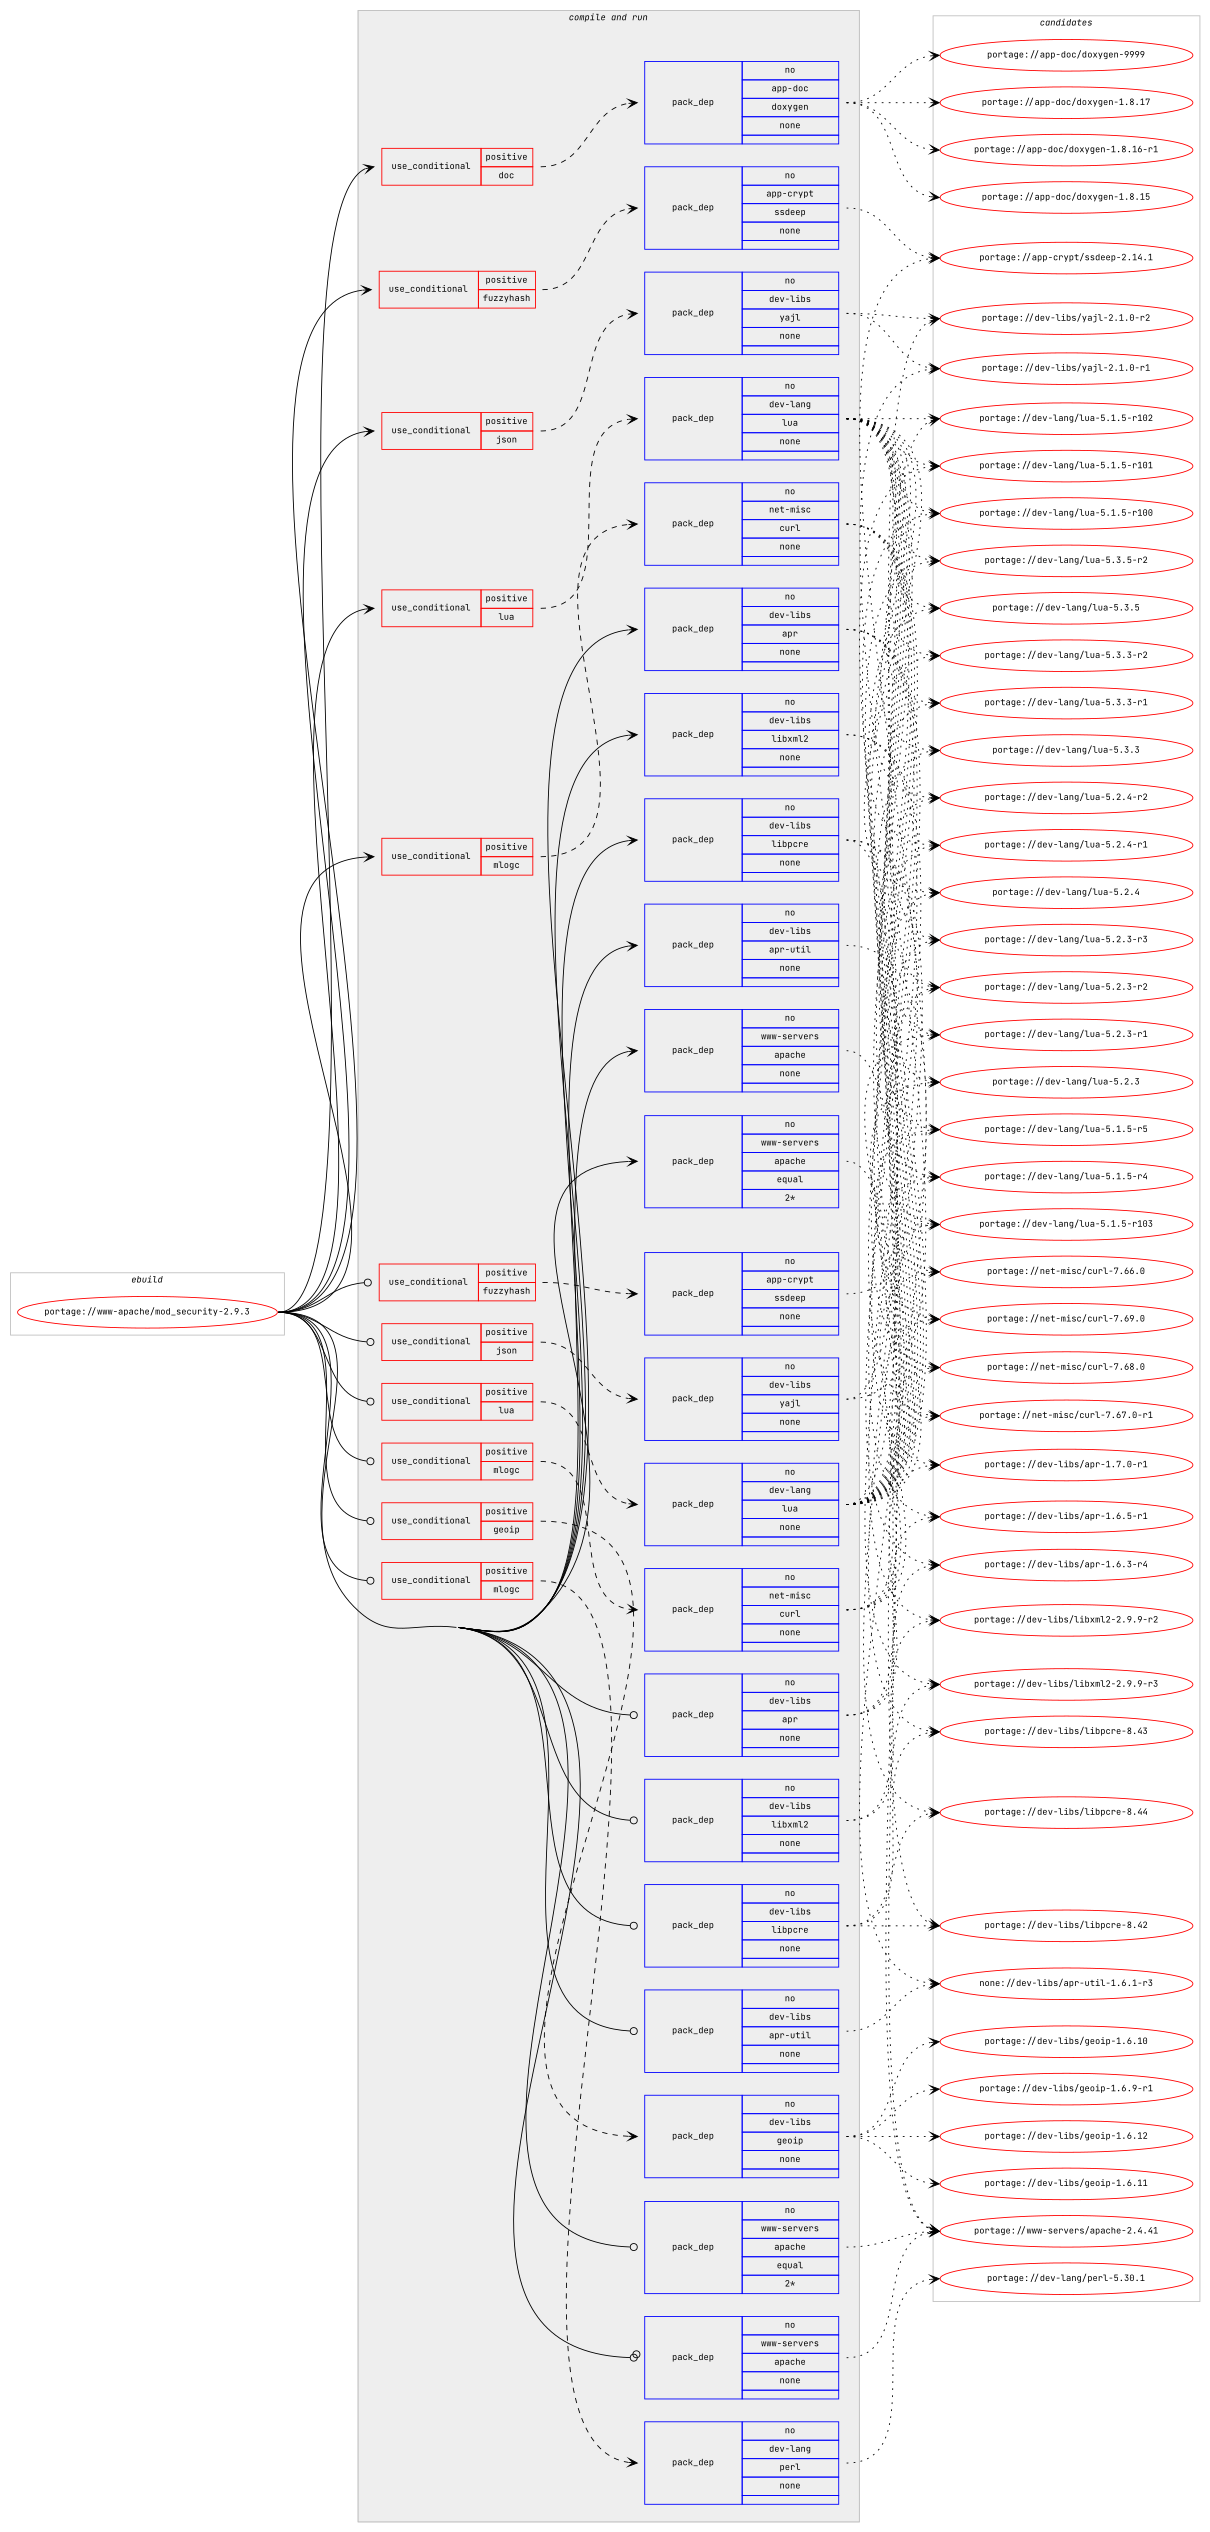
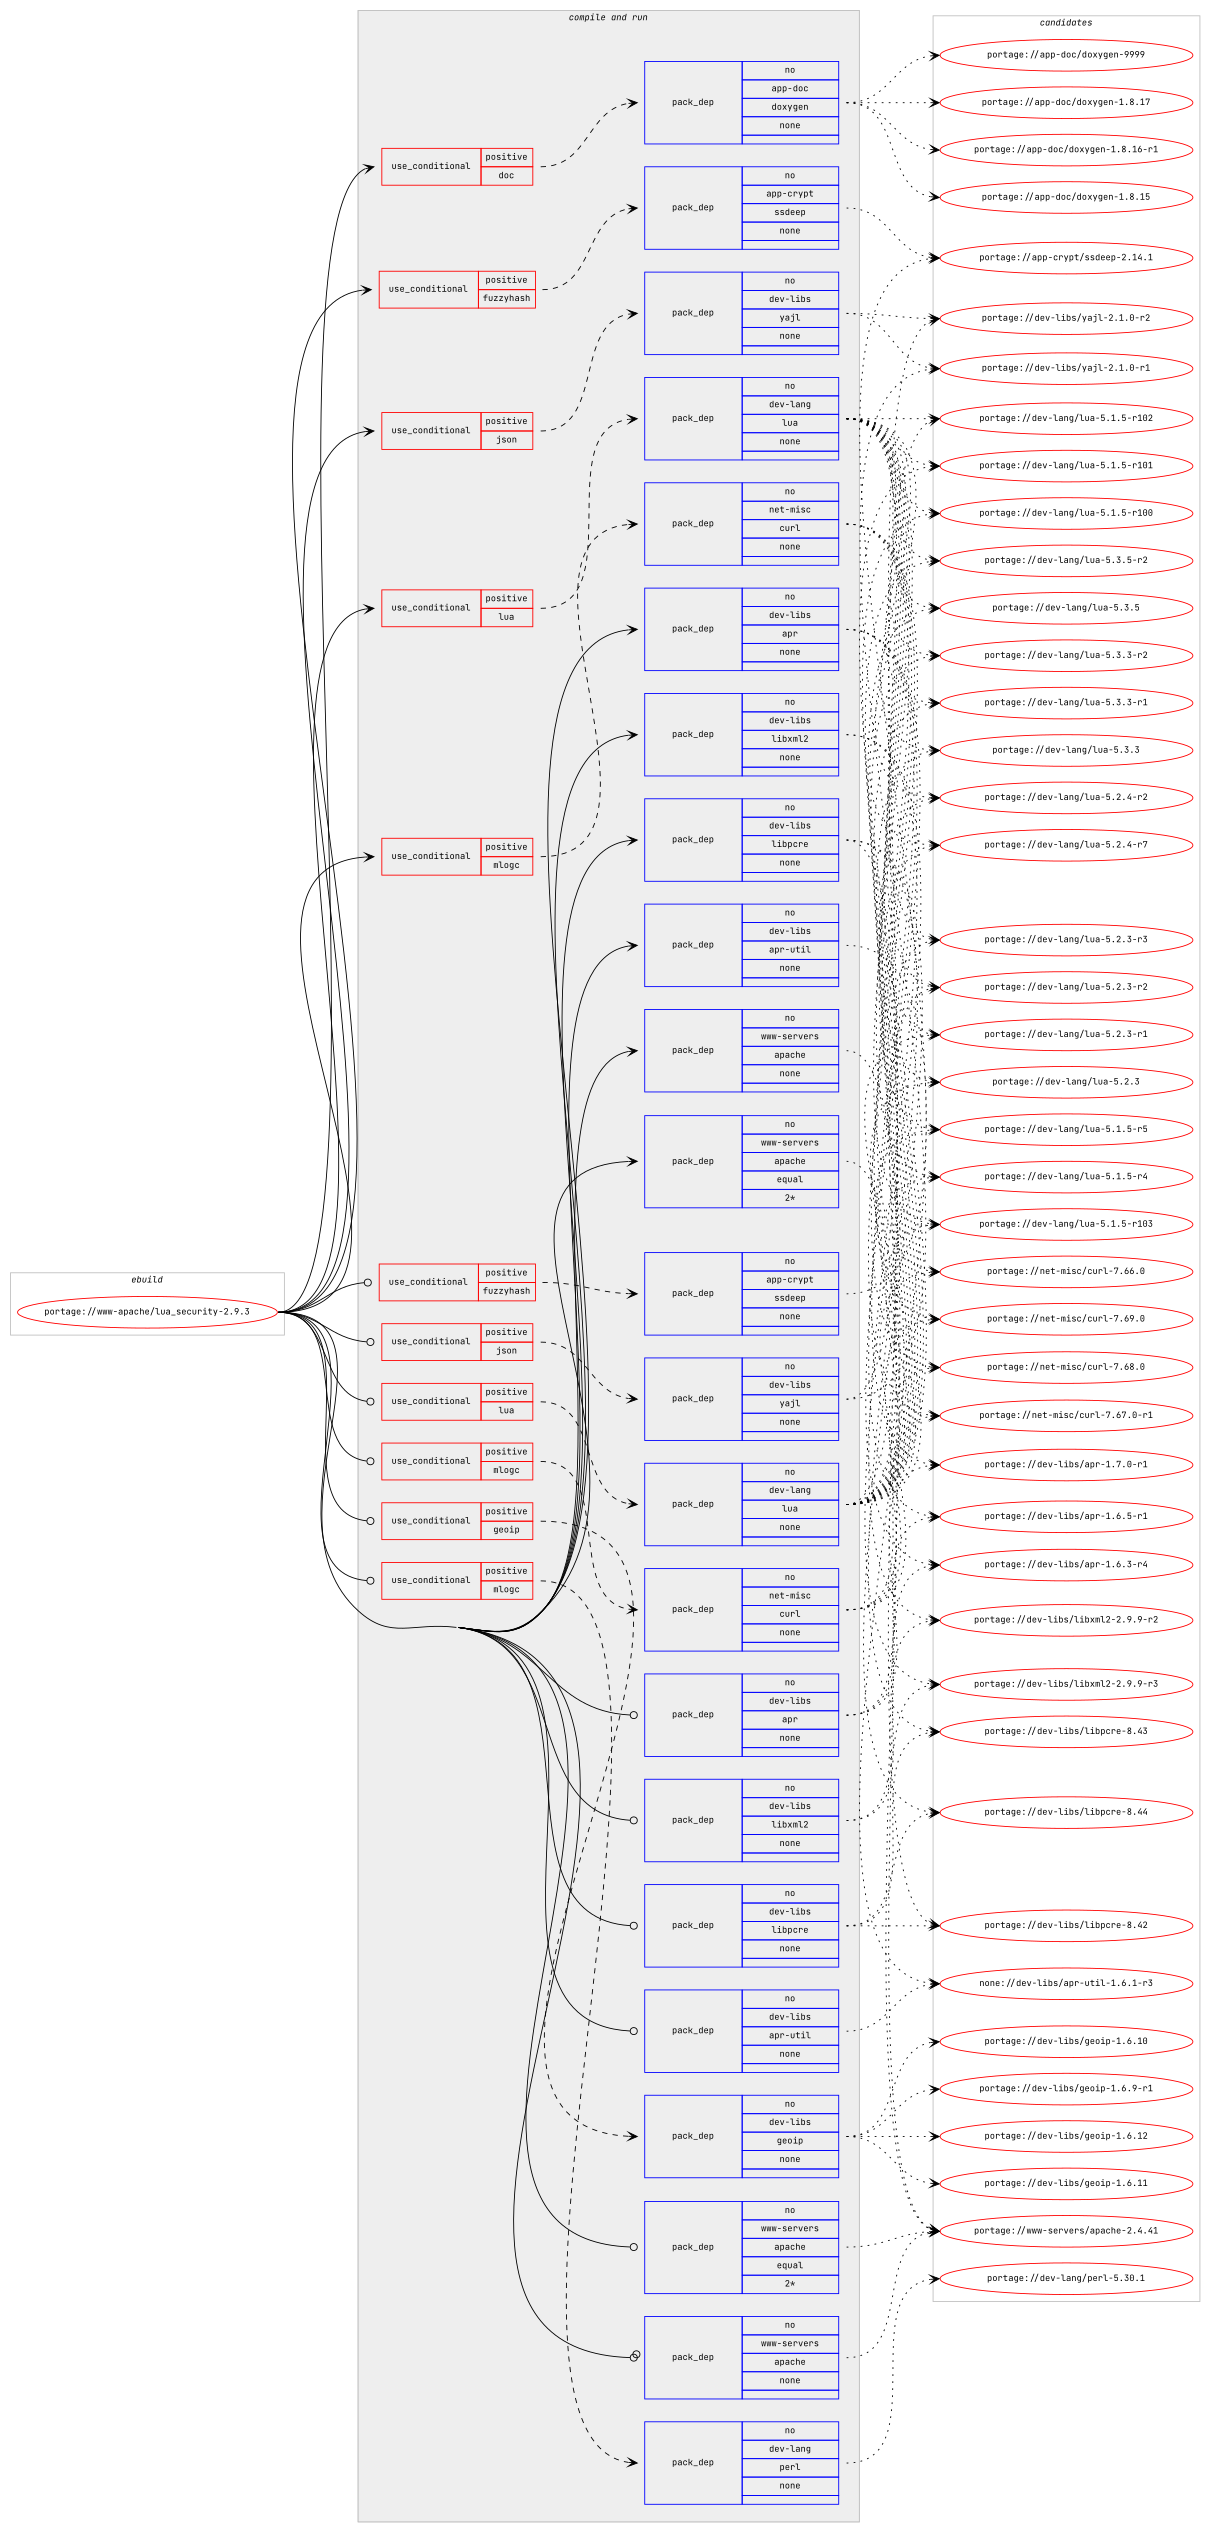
node "portage://dev-lang/lua-5.2.4-r1": label "portage://dev-lang/lua-5.2.4-r1" -> "portage://dev-lang/lua-5.2.4-r7"
node "portage://dev-lang/lua-5.2.4": removed
node "portage://www-apache/mod_security-2.9.3": label "portage://www-apache/mod_security-2.9.3" -> "portage://www-apache/lua_security-2.9.3"
